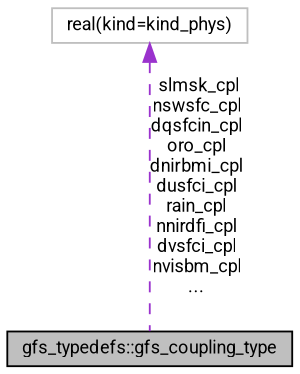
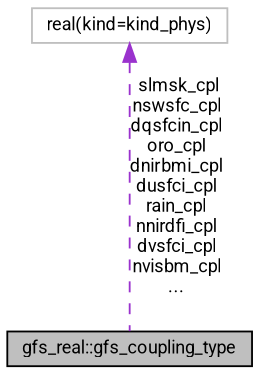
node "gfs_typedefs::gfs_coupling_type": label "gfs_typedefs::gfs_coupling_type" -> "gfs_real::gfs_coupling_type"
